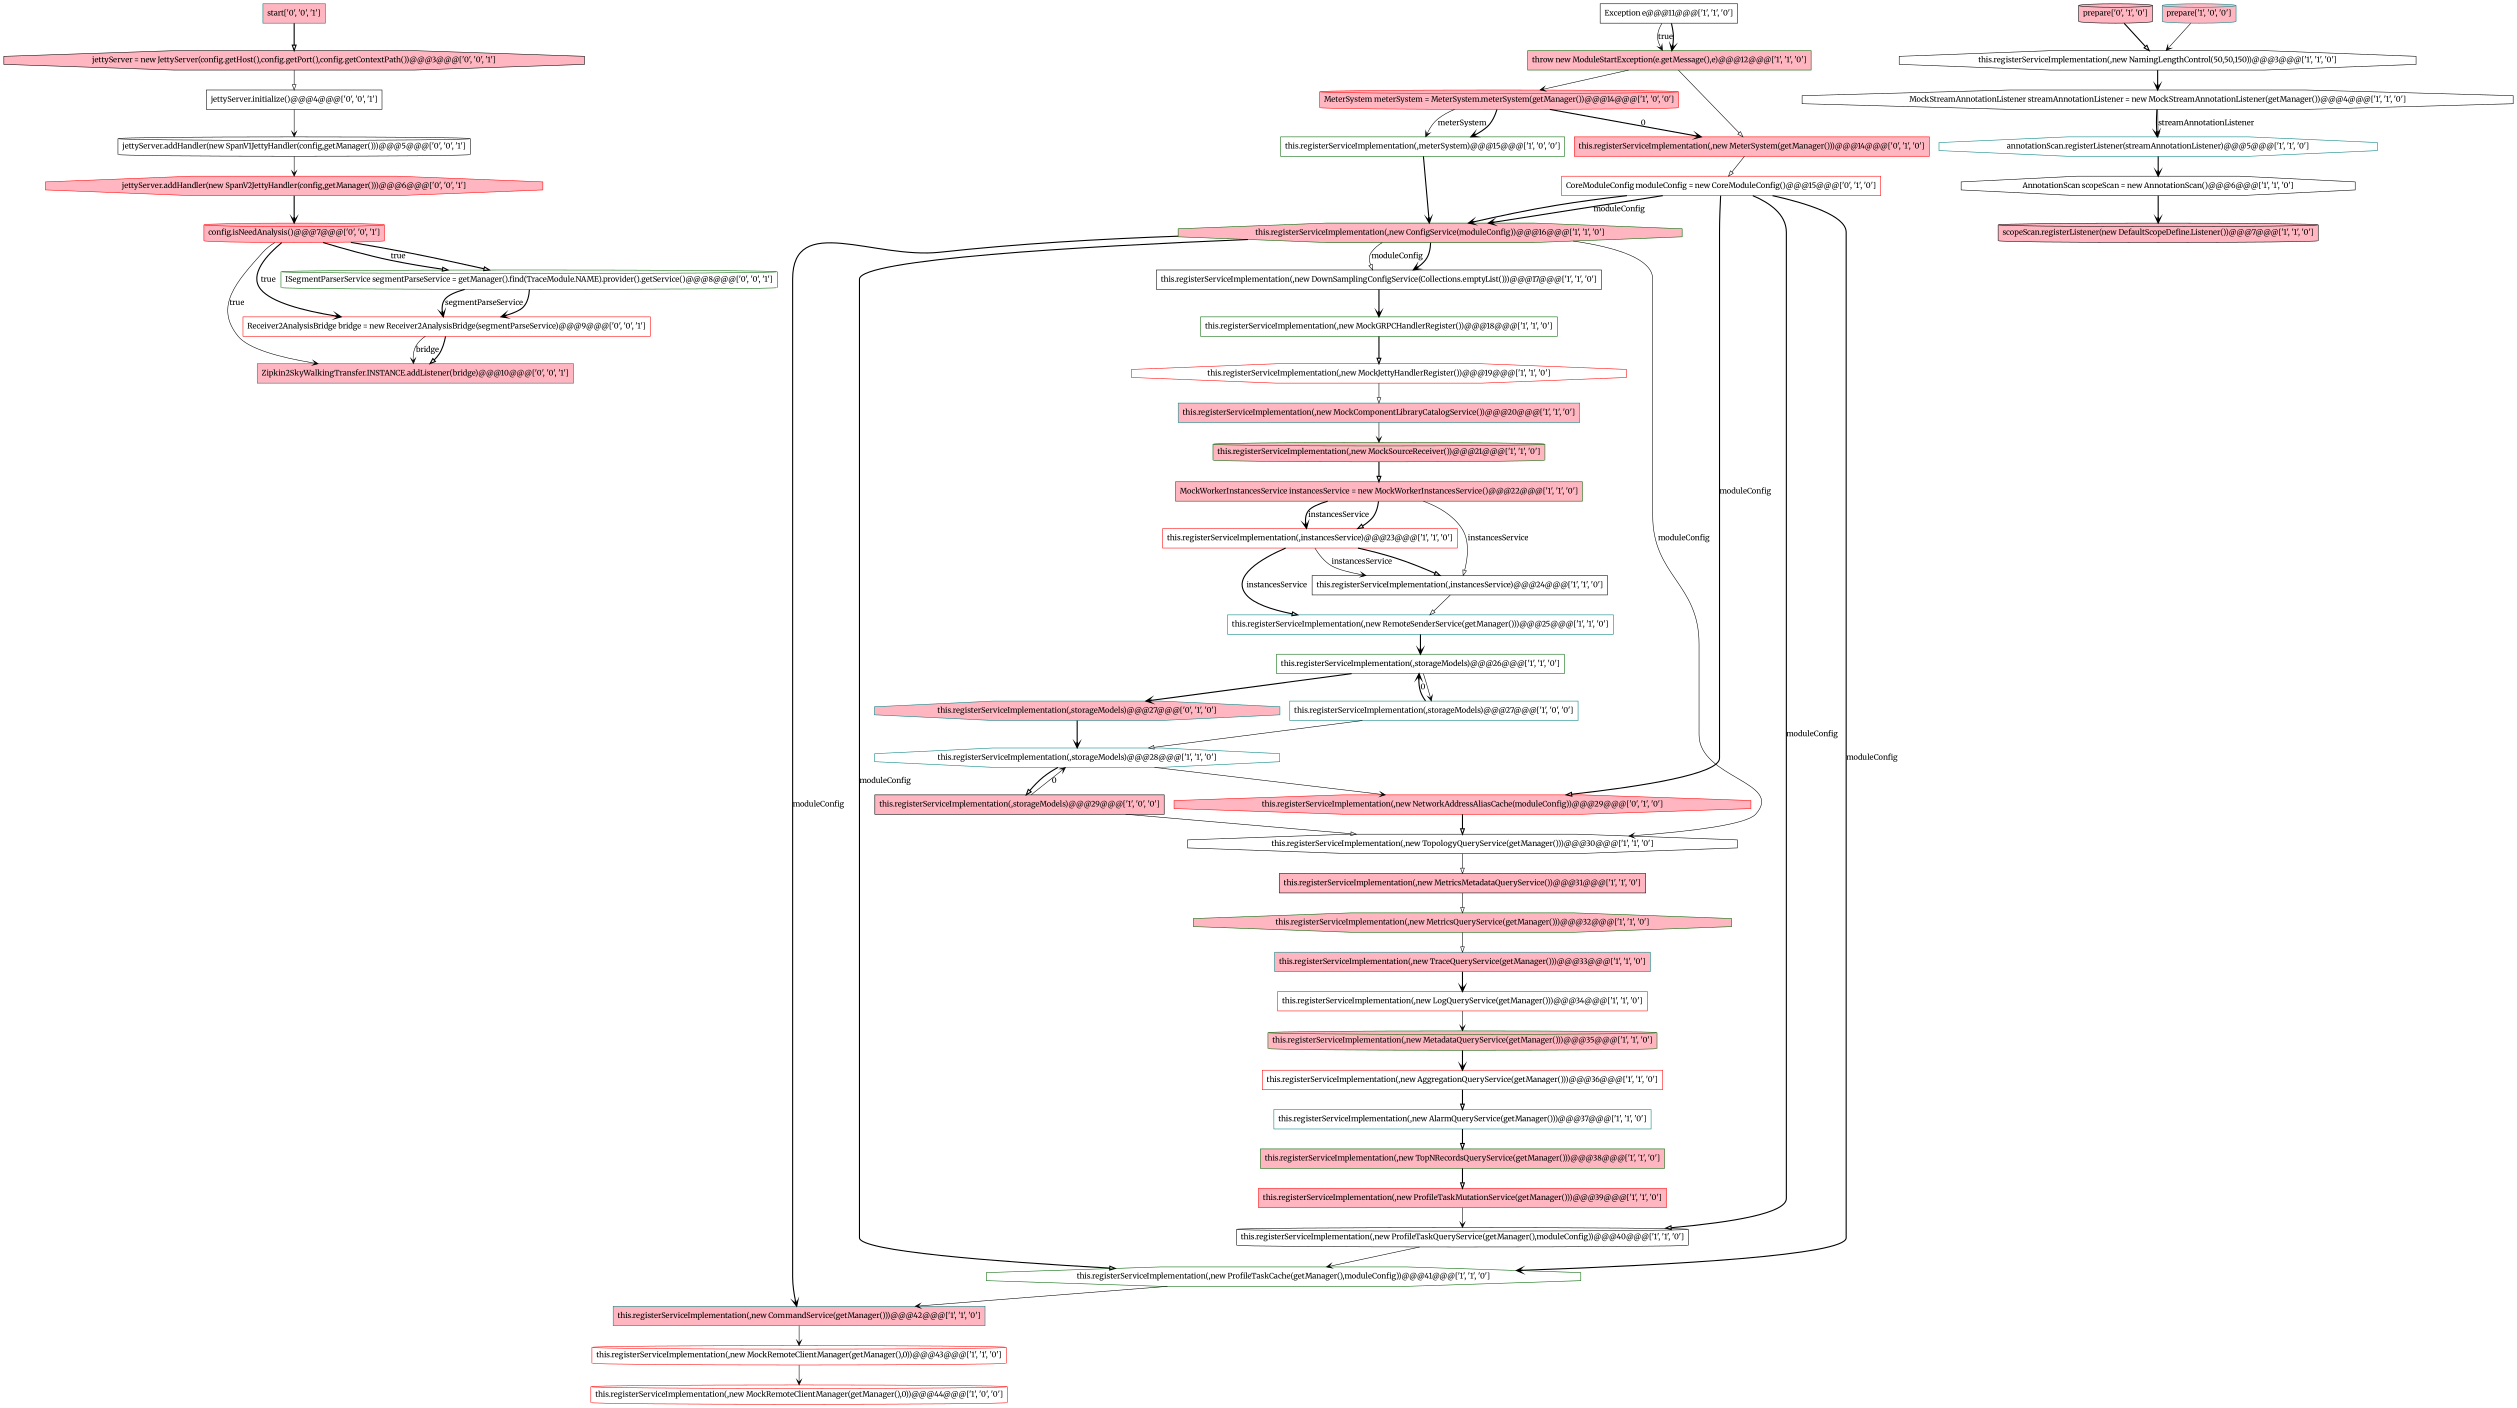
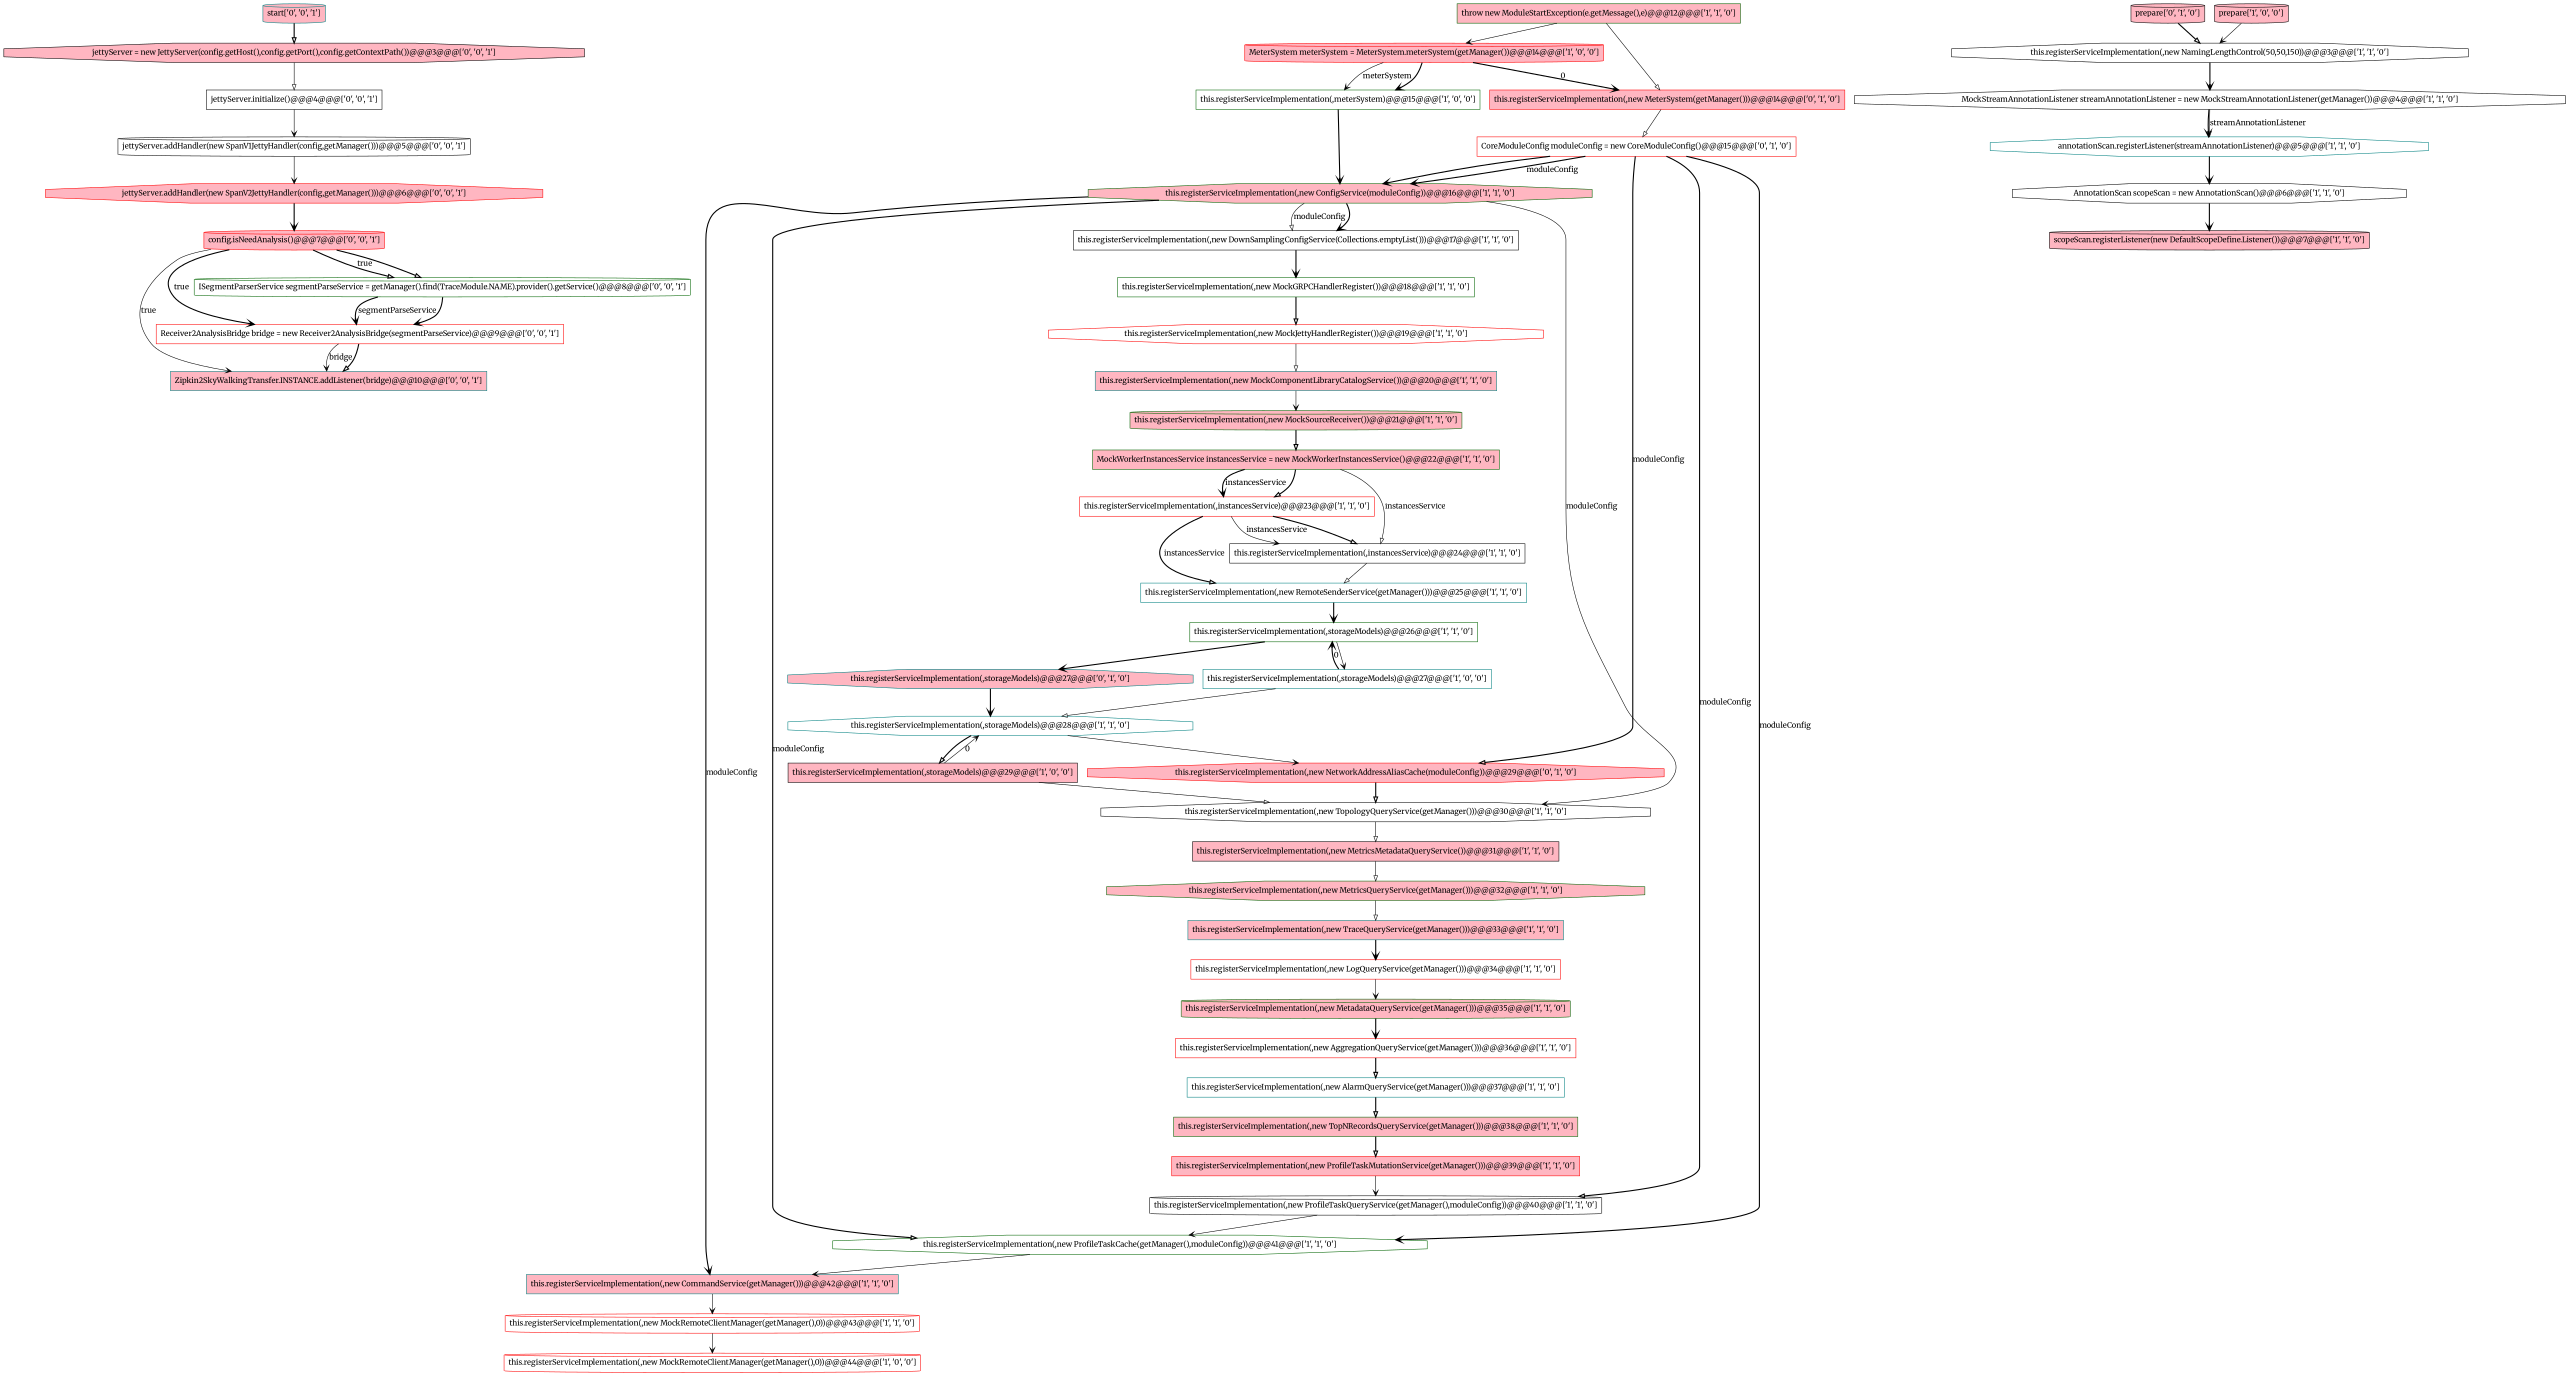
node "start['0', '0', '1']": shape box -> cylinder
node "Exception e@@@11@@@['1', '1', '0']": removed
node "prepare['1', '0', '0']": color teal -> black
